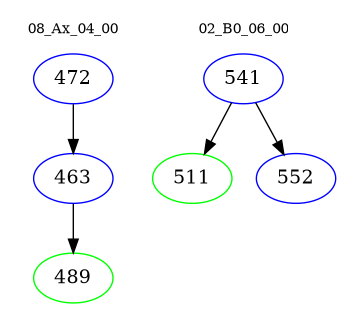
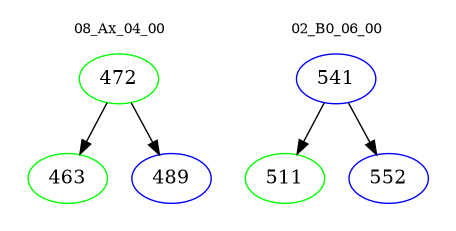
node "472": color blue -> green
node "463": color blue -> green
edge "463" -> "489": now "472" -> "489"
node "489": color green -> blue
